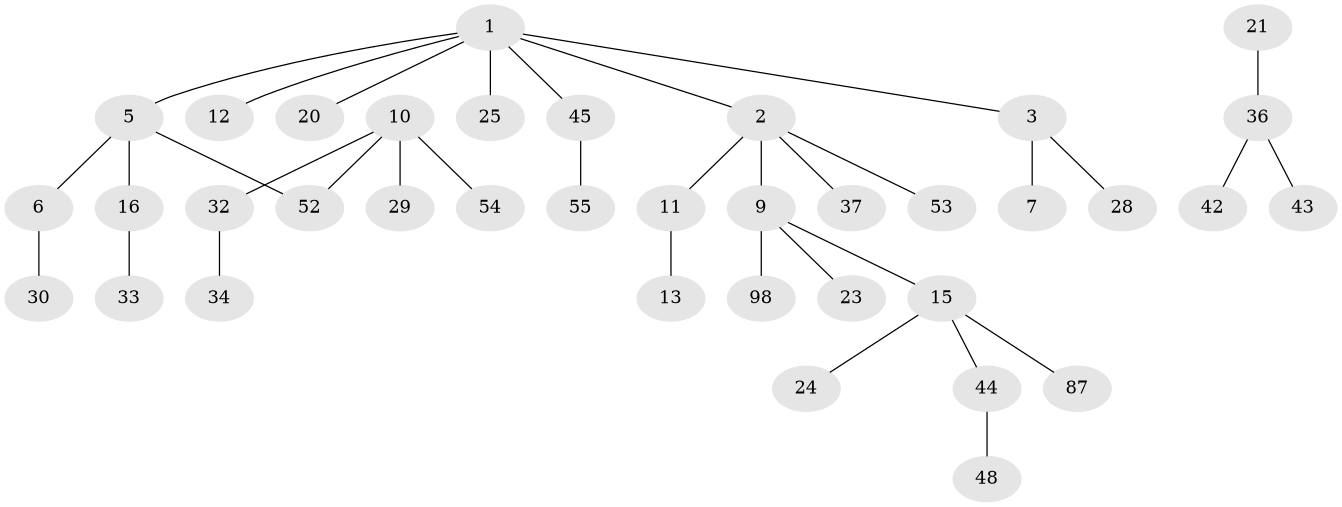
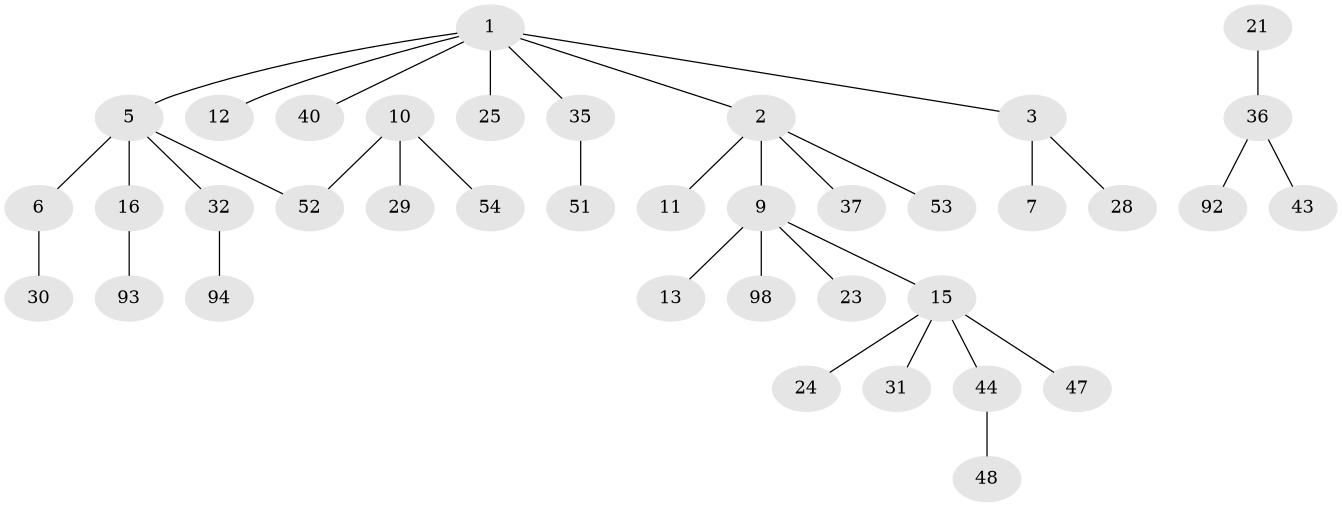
node "20": label "20" -> "40"
node "45": label "45" -> "35"
edge "10" -- "32": now "5" -- "32"
node "55": label "55" -> "51"
node "42": label "42" -> "92"
edge "11" -- "13": now "9" -- "13"
node "33": label "33" -> "93"
node "34": label "34" -> "94"
node "31": added
node "87": label "87" -> "47"
